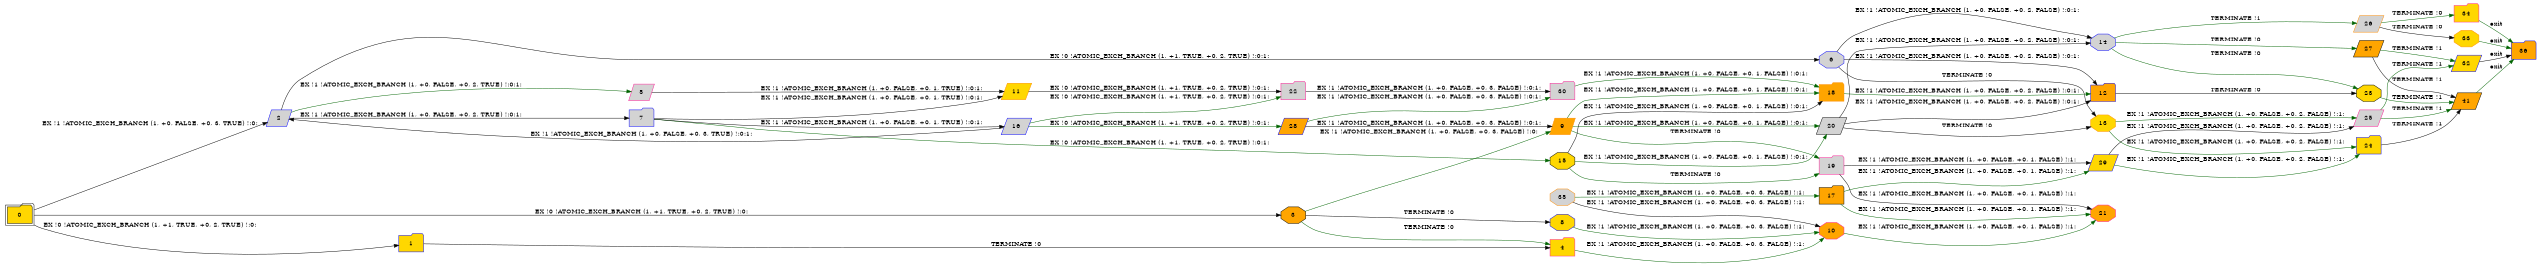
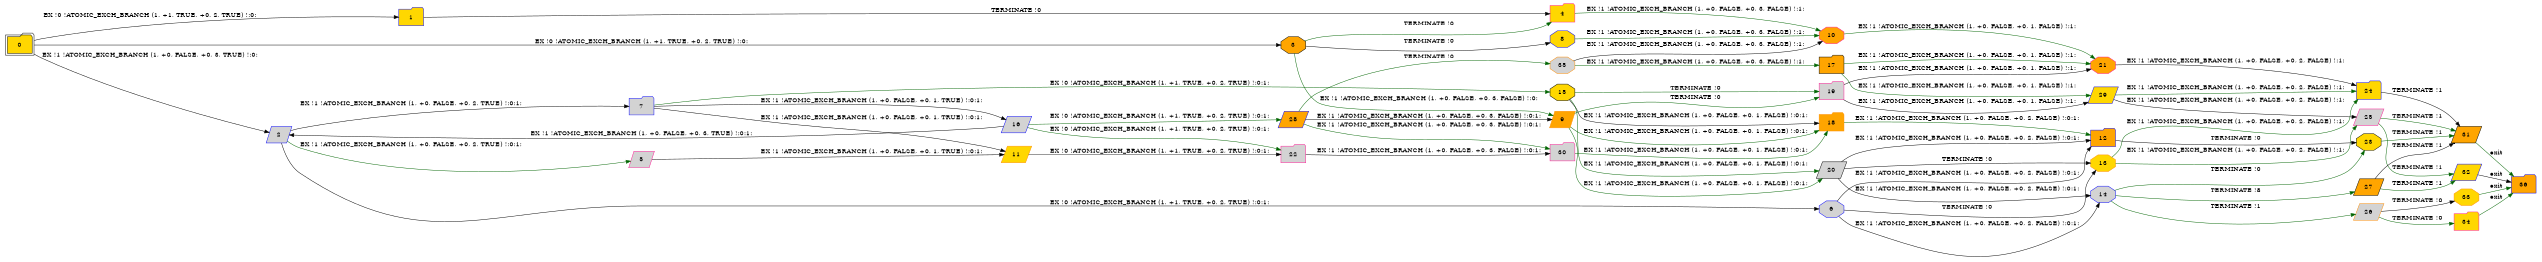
edge "14" -> "27": label "TERMINATE !0" -> "TERMINATE !8"
edge "28" -> "35": added, label "TERMINATE !0"
edge "21" -> "24": added, label "EX !1 !ATOMIC_EXCH_BRANCH (1, +0, FALSE, +0, 2, FALSE) !:1:"
node "41": label "41" -> "31"
